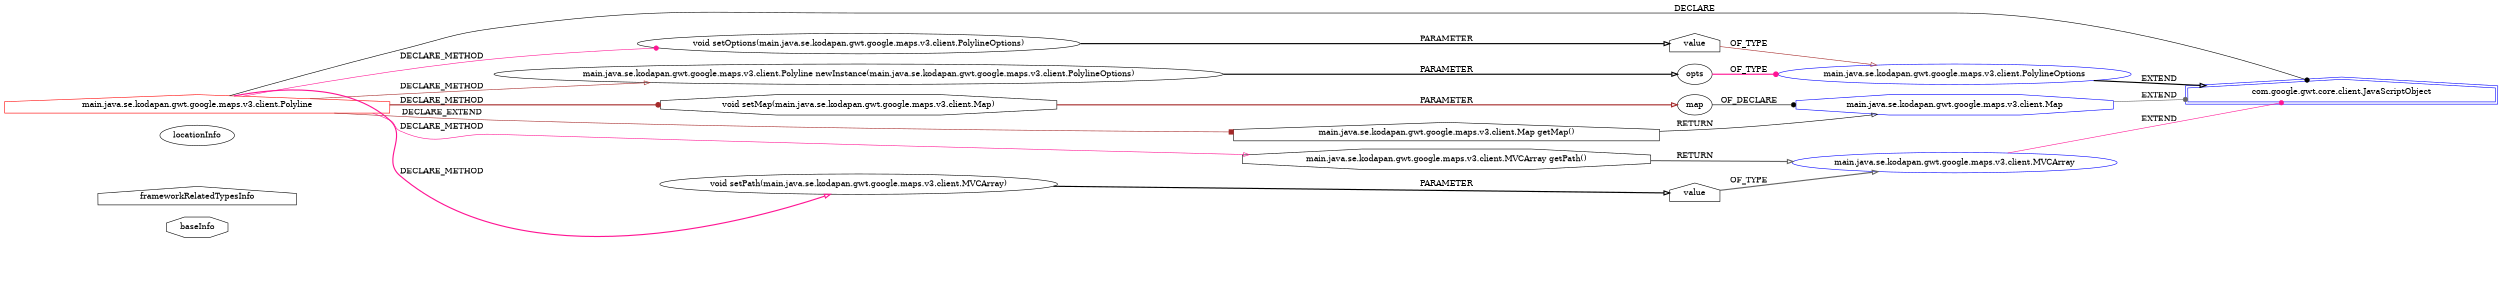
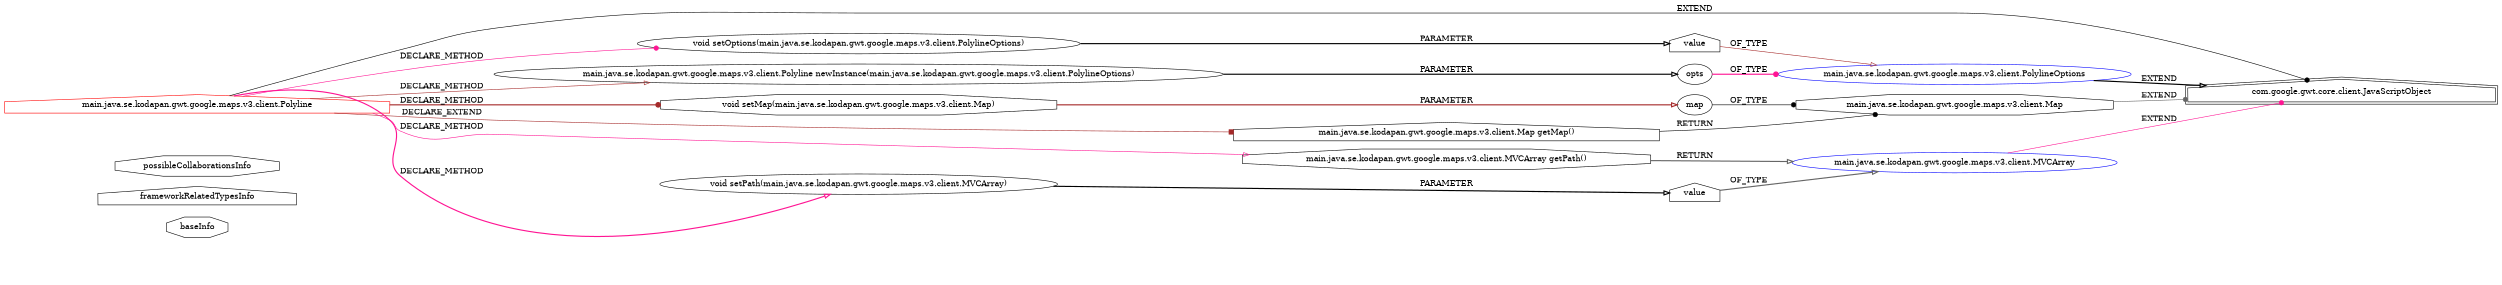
edge "main.java.se.kodapan.gwt.google.maps.v3.client.Polyline" -> "com.google.gwt.core.client.JavaScriptObject": label "DECLARE" -> "EXTEND"
node "com.google.gwt.core.client.JavaScriptObject": color blue -> black
edge "map" -> "main.java.se.kodapan.gwt.google.maps.v3.client.Map": label "OF_DECLARE" -> "OF_TYPE"
node "main.java.se.kodapan.gwt.google.maps.v3.client.Map": color blue -> black
edge "main.java.se.kodapan.gwt.google.maps.v3.client.Map getMap()" -> "main.java.se.kodapan.gwt.google.maps.v3.client.Map": arrowhead onormal -> dot
node "locationInfo": removed
node "possibleCollaborationsInfo": added
